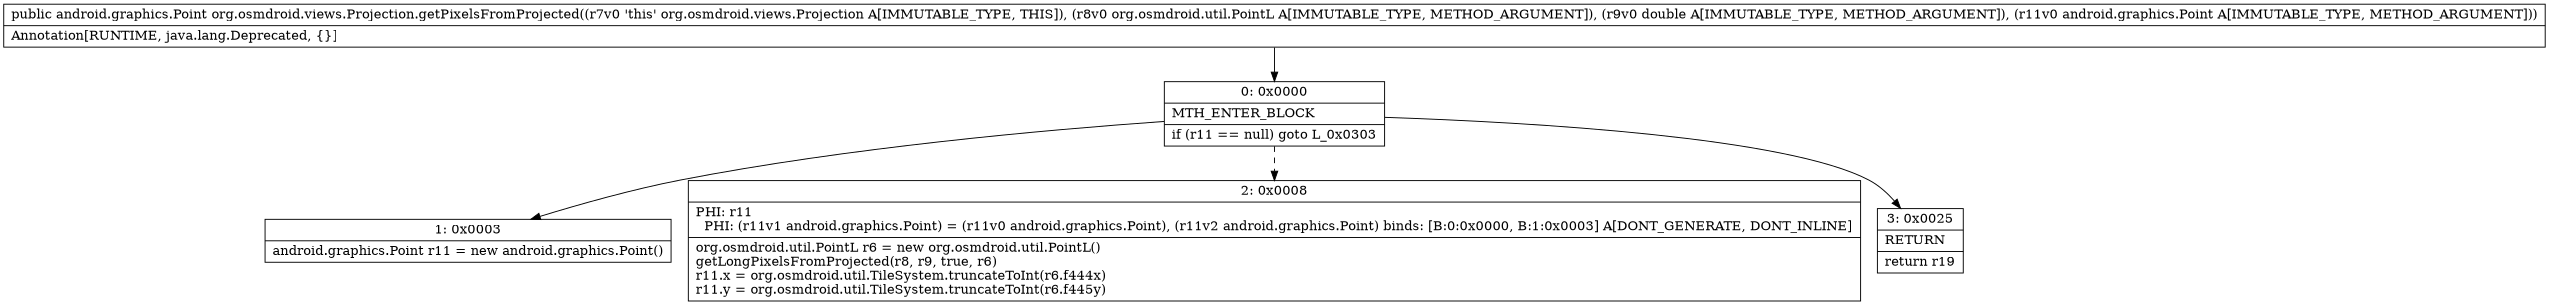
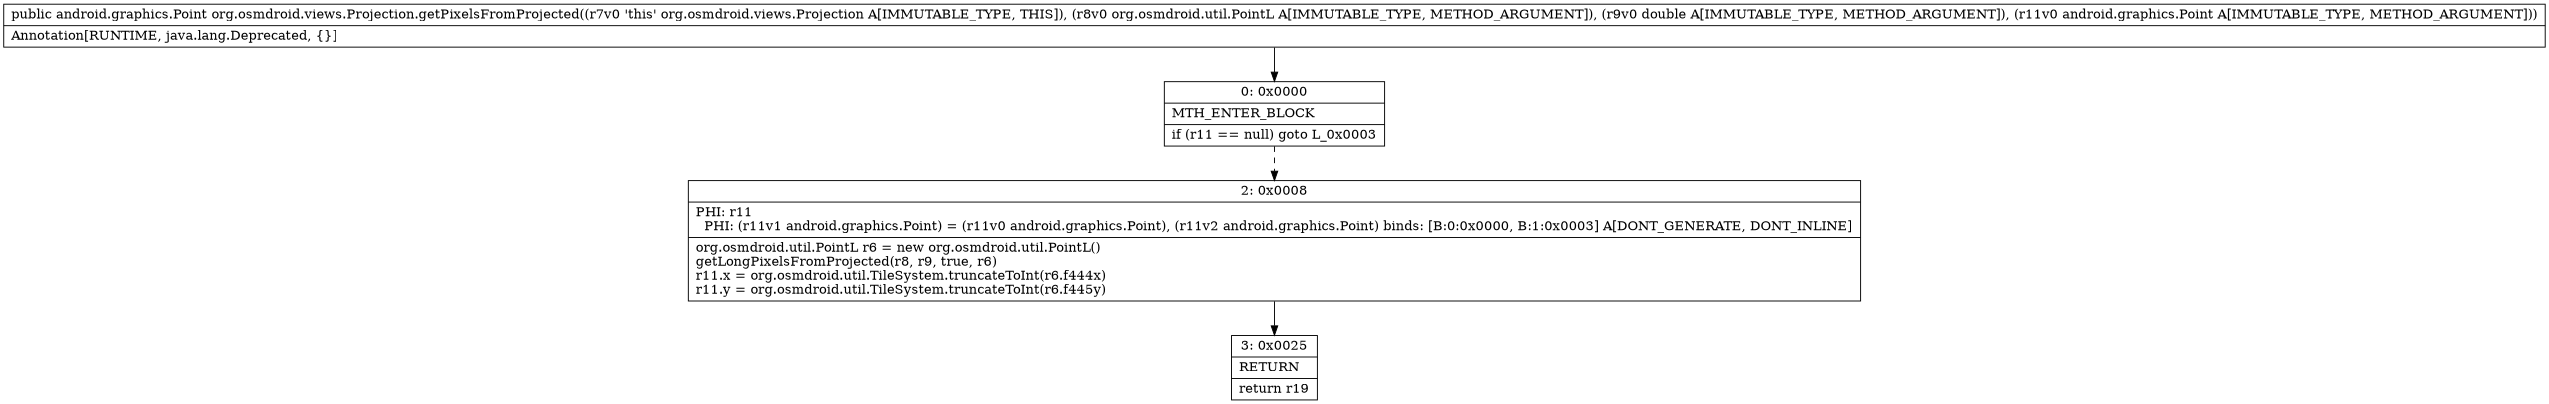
edge "0: 0x0000" -> "3: 0x0025": now "2: 0x0008" -> "3: 0x0025"
node "0: 0x0000": text "if (r11 == null) goto L_0x0303" -> "if (r11 == null) goto L_0x0003"
node "1: 0x0003": removed
